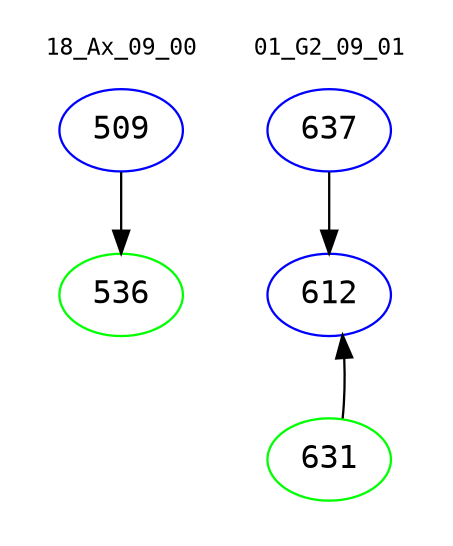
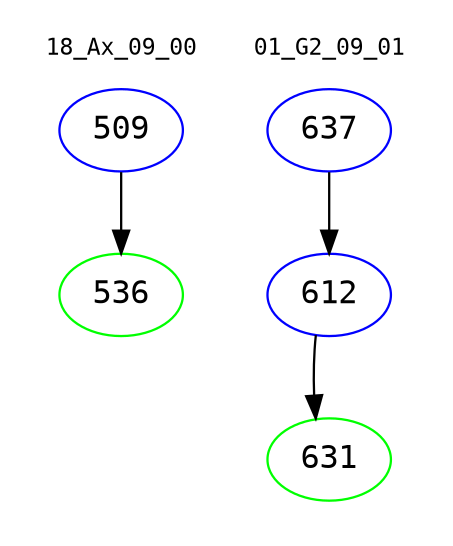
edge "631" -> "612": reversed
